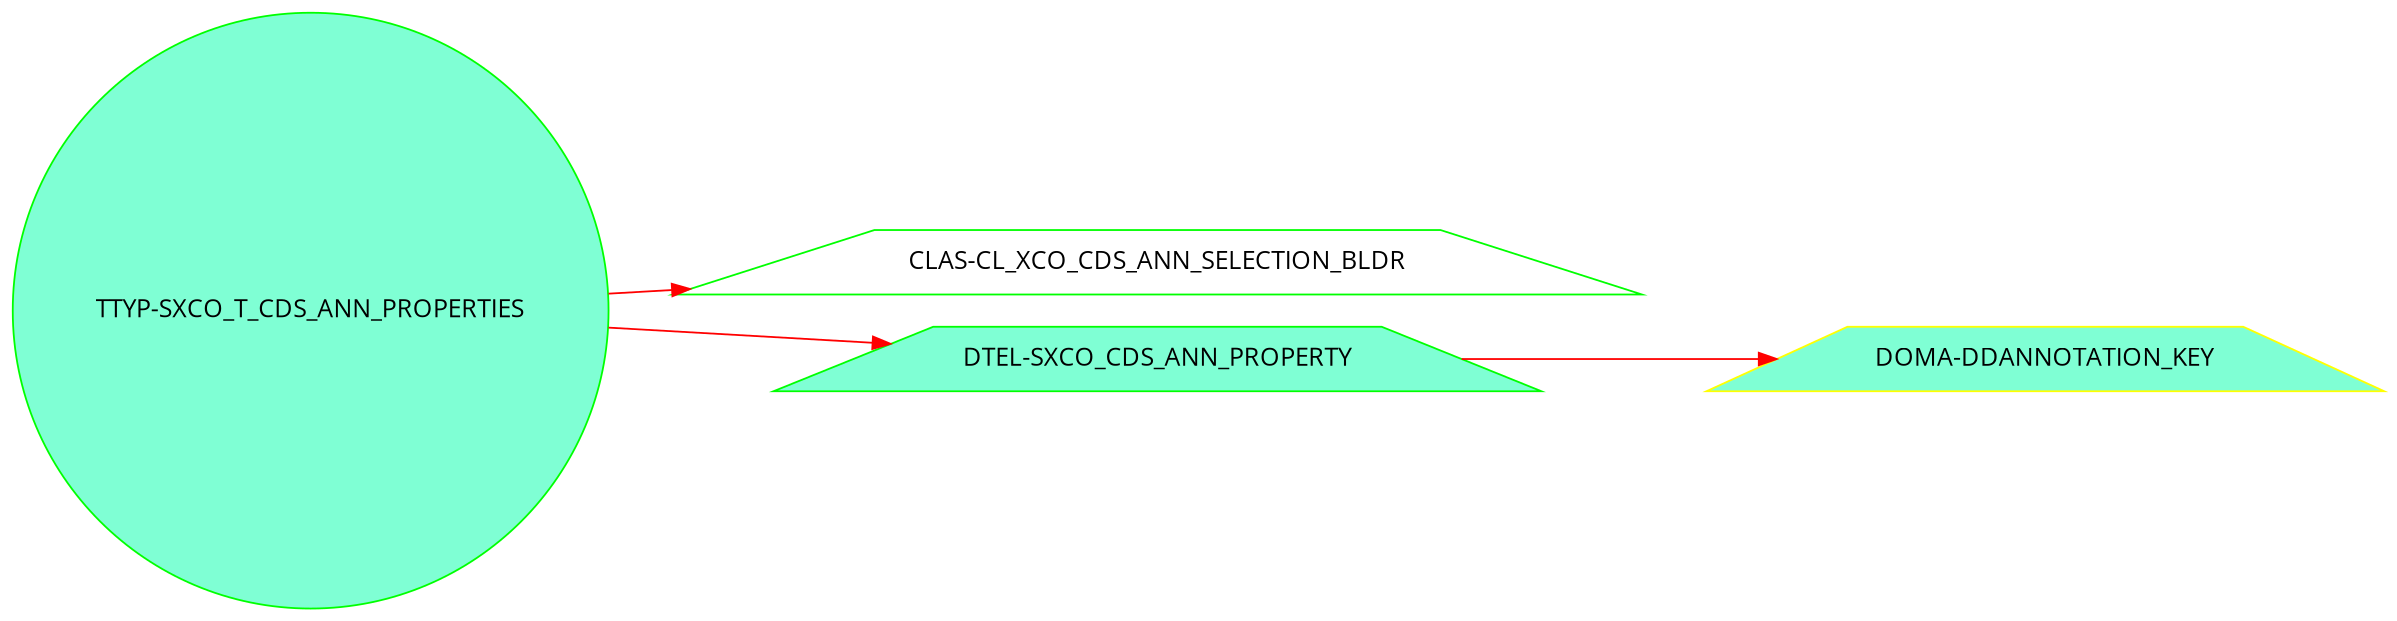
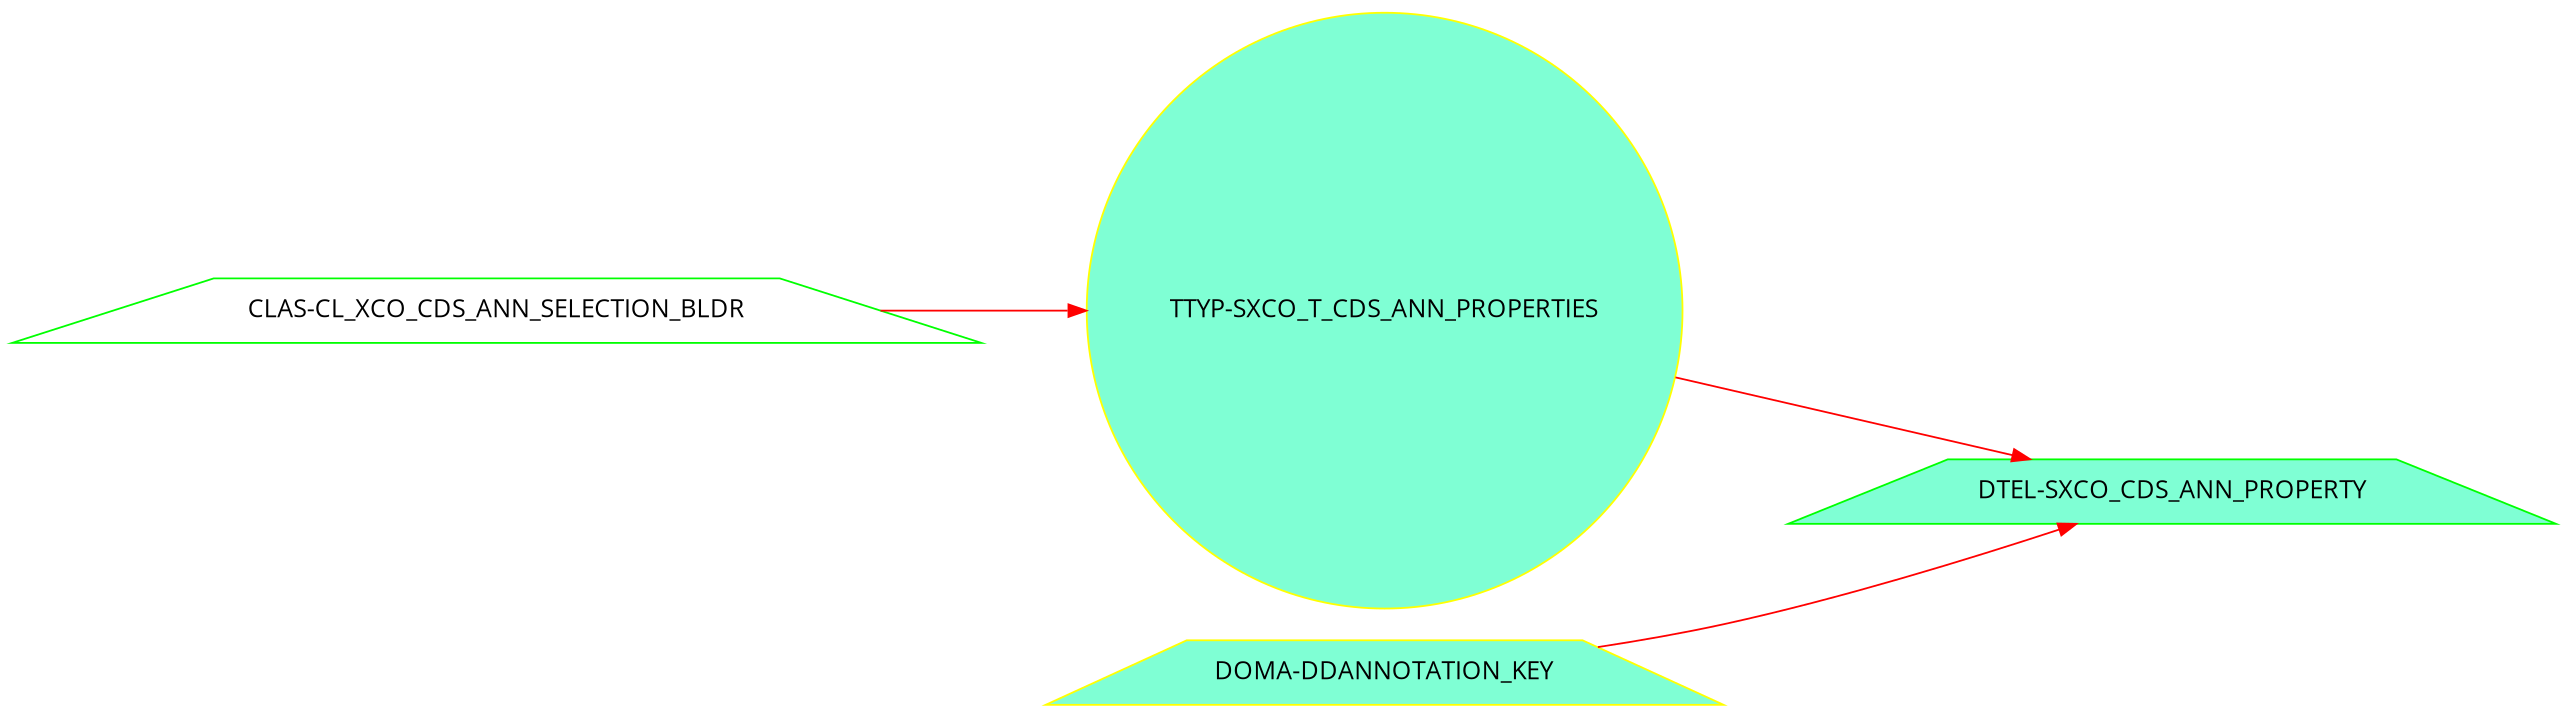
edge "TTYP-SXCO_T_CDS_ANN_PROPERTIES" -> "CLAS-CL_XCO_CDS_ANN_SELECTION_BLDR": reversed
node "TTYP-SXCO_T_CDS_ANN_PROPERTIES": color green -> yellow
edge "DTEL-SXCO_CDS_ANN_PROPERTY" -> "DOMA-DDANNOTATION_KEY": reversed
